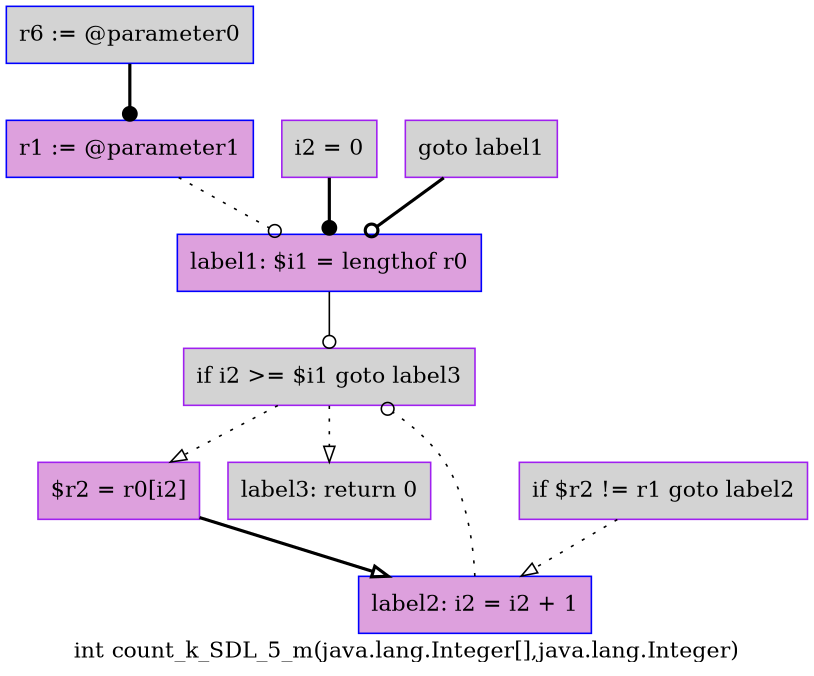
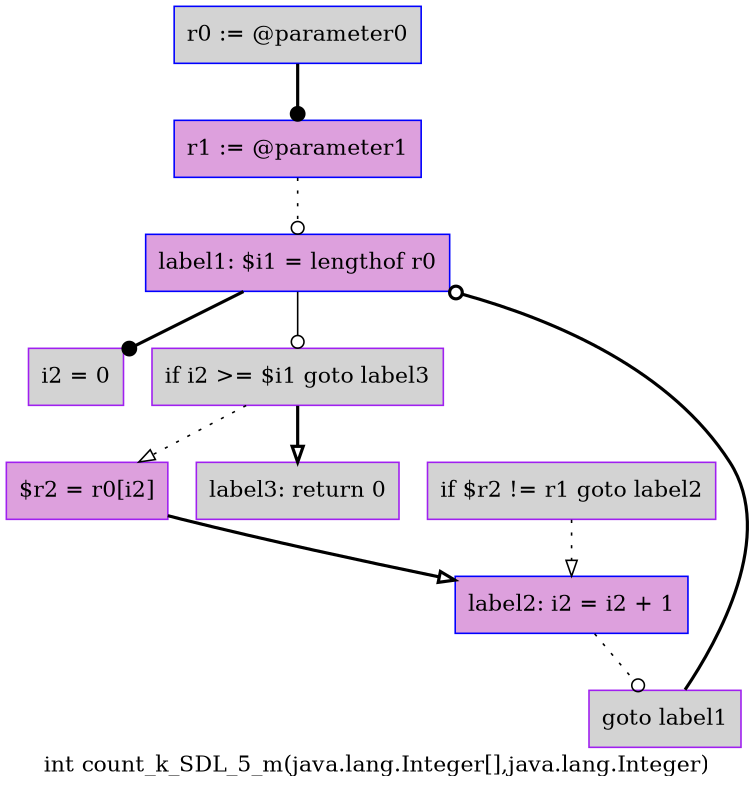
node "r6 := @parameter0": label "r6 := @parameter0" -> "r0 := @parameter0"
edge "i2 = 0" -> "label1: $i1 = lengthof r0": reversed
edge "if i2 >= $i1 goto label3" -> "label3: return 0": style dotted -> bold
edge "label2: i2 = i2 + 1" -> "if i2 >= $i1 goto label3": now "label2: i2 = i2 + 1" -> "goto label1"
